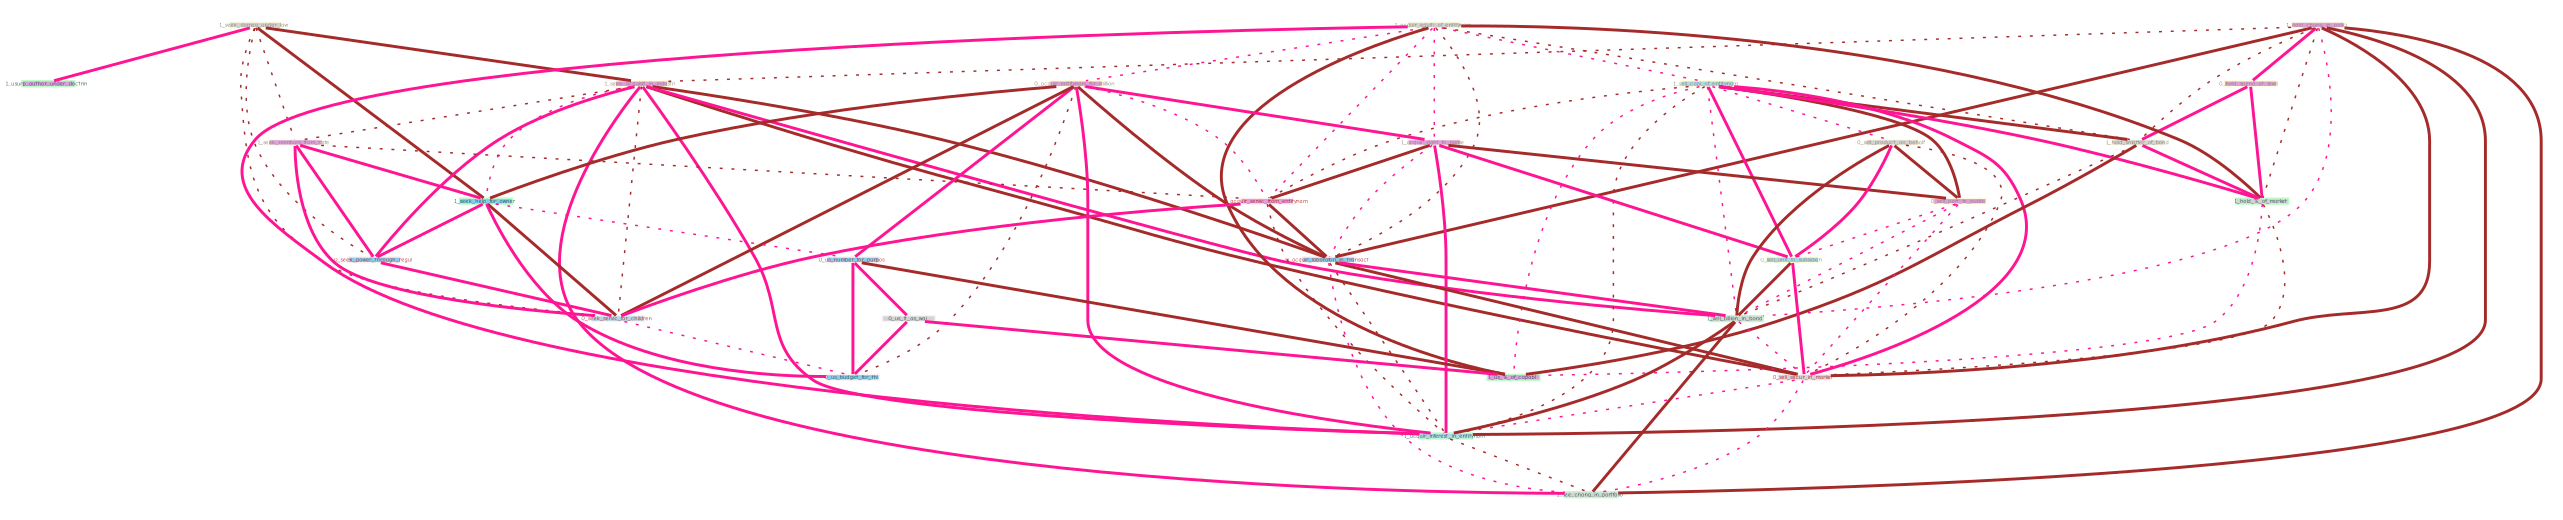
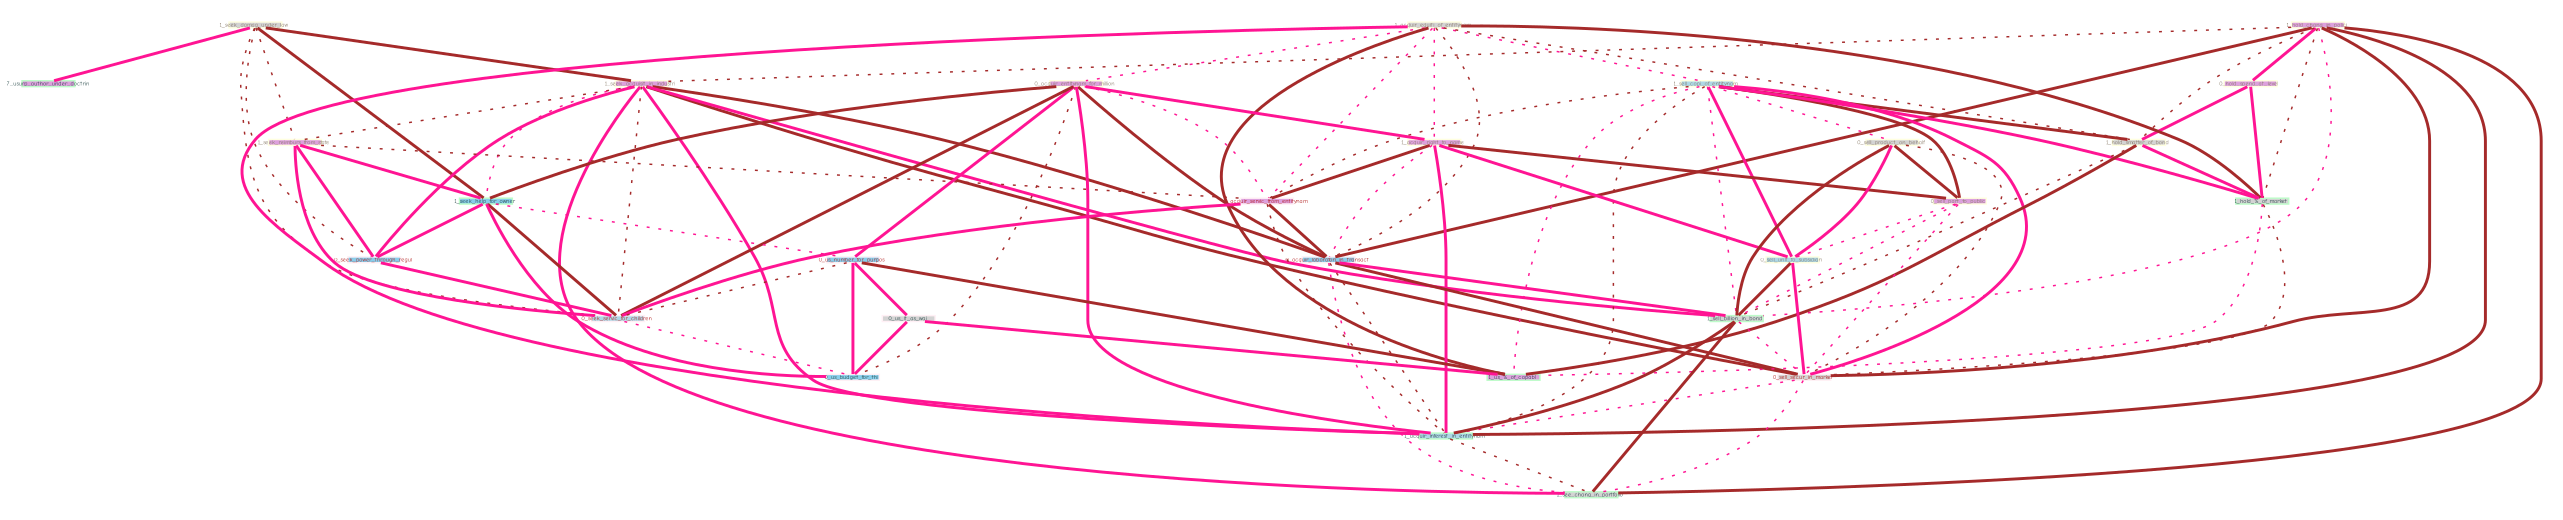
node "1_usurp_author_under_doctrin": label "1_usurp_author_under_doctrin" -> "7_usurp_author_under_doctrin"
edge "0_us_number_for_purpos" -- "0_seek_servic_for_children": added
